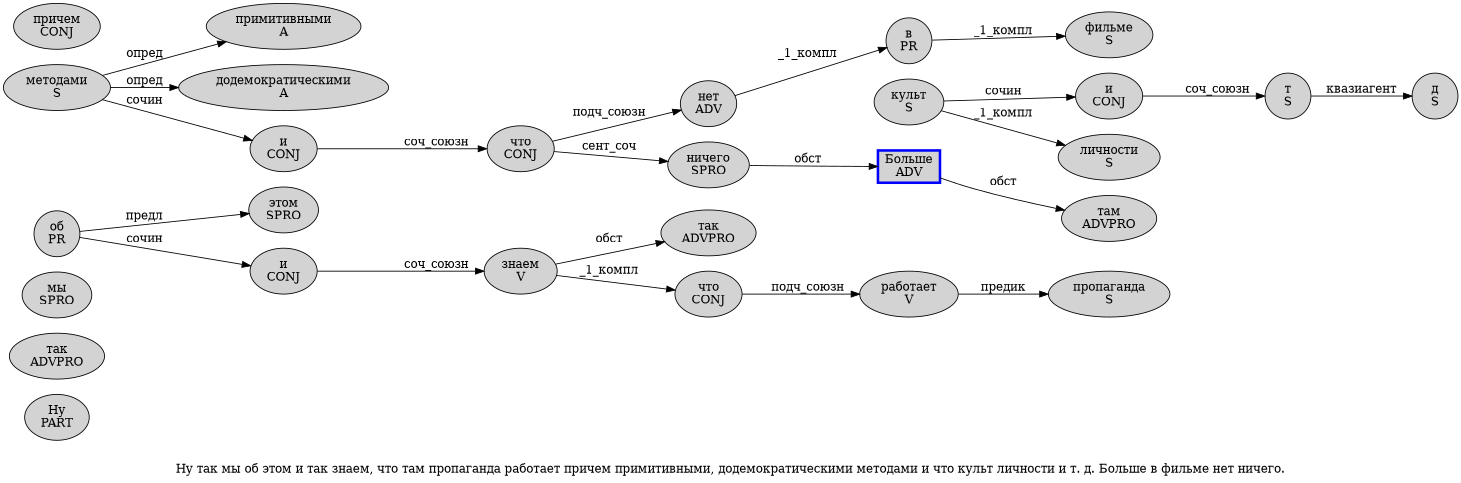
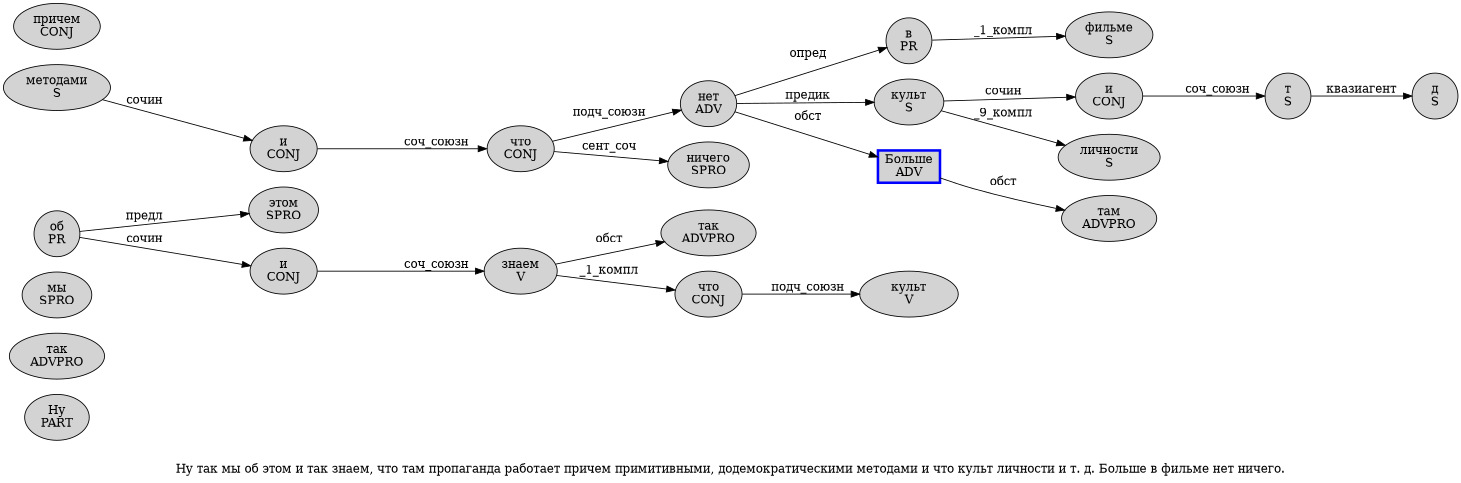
node "примитивными A": removed
edge "нет ADV" -> "в PR": label "_1_компл" -> "опред"
node "додемократическими A": removed
edge "нет ADV" -> "культ S": added, label "предик"
edge "культ S" -> "личности S": label "_1_компл" -> "_9_компл"
edge "ничего SPRO" -> "Больше ADV": now "нет ADV" -> "Больше ADV"
node "работает V": label "работает V" -> "культ V"
node "пропаганда S": removed
